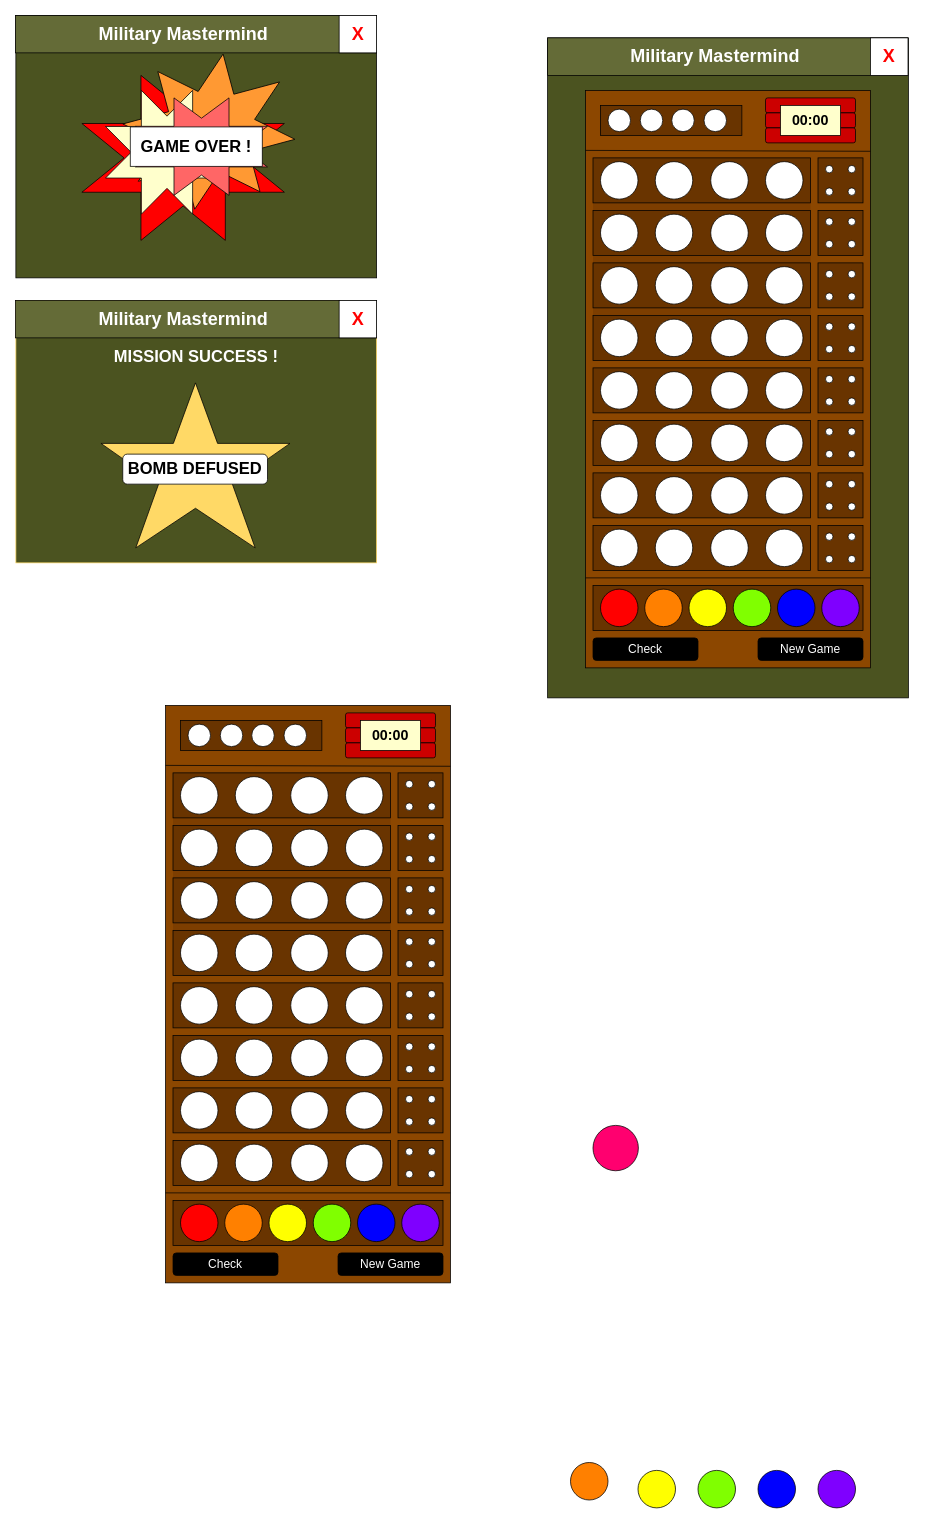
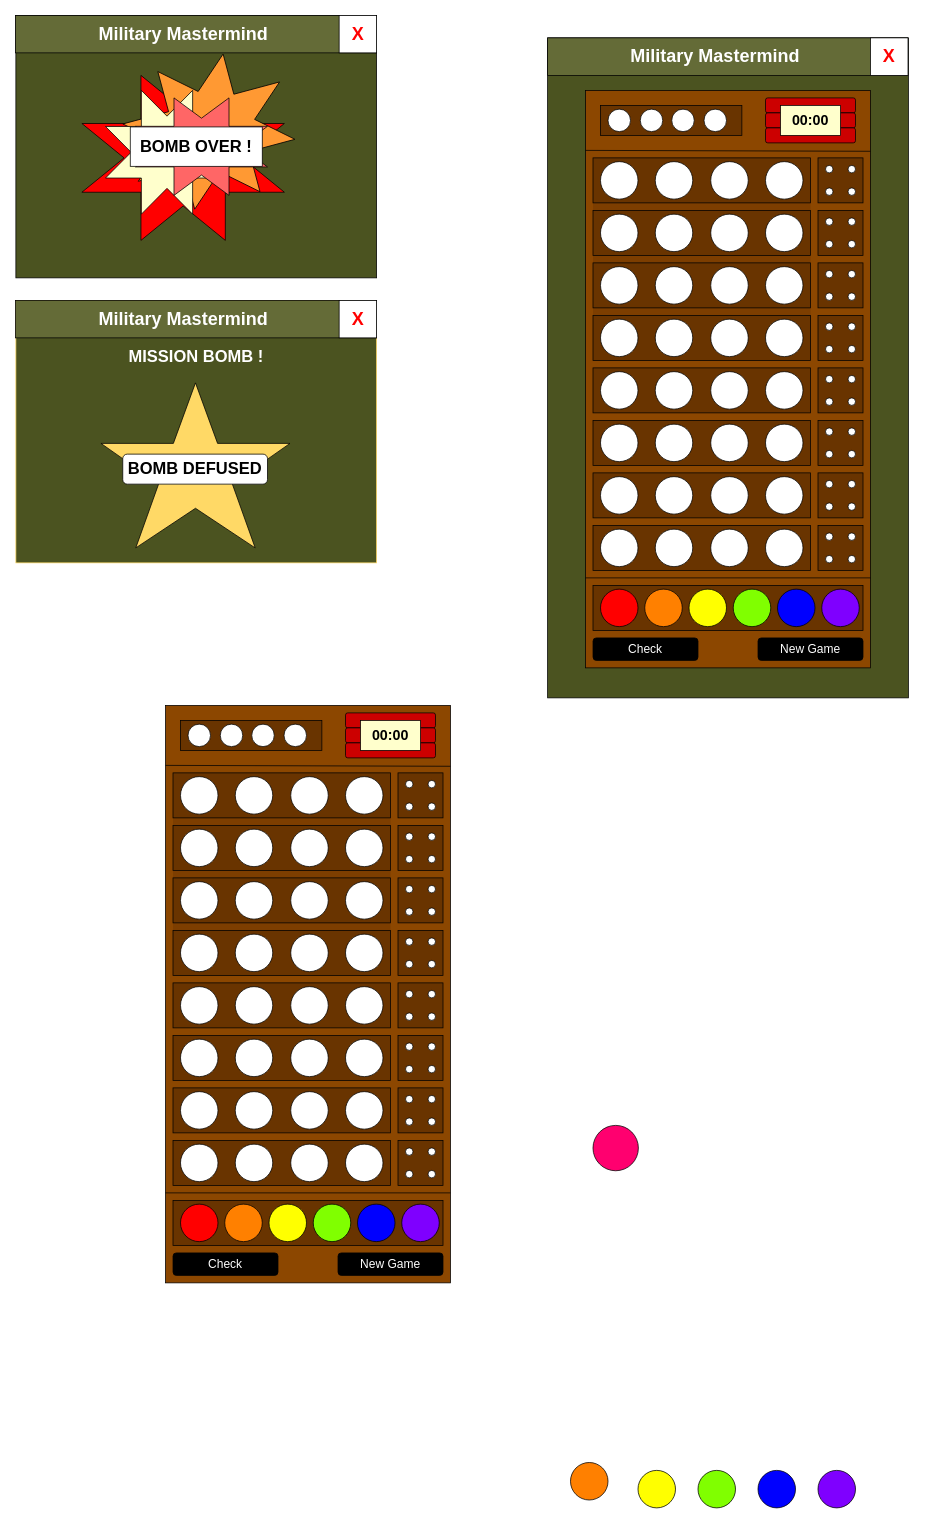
node "GAME OVER !": label "GAME OVER !" -> "BOMB OVER !"
node "MISSION SUCCESS !": label "MISSION SUCCESS !" -> "MISSION BOMB !"
